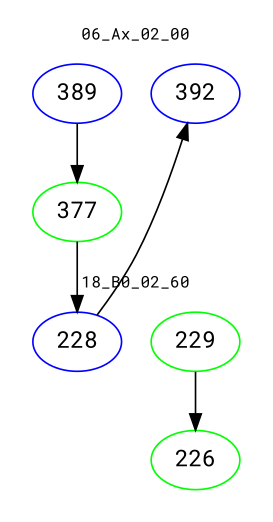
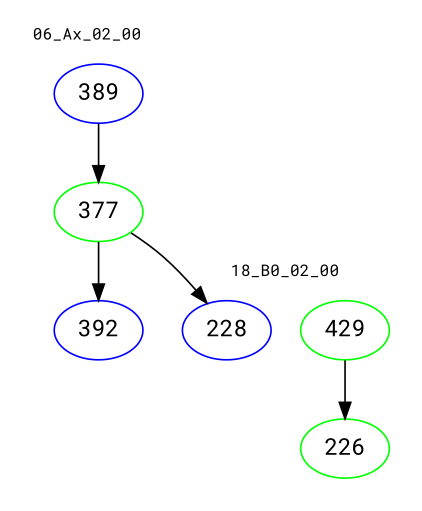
edge "228" -> "392": now "377" -> "392"
cluster "18_B0_02_60": label "18_B0_02_60" -> "18_B0_02_00"
node "229": label "229" -> "429"
